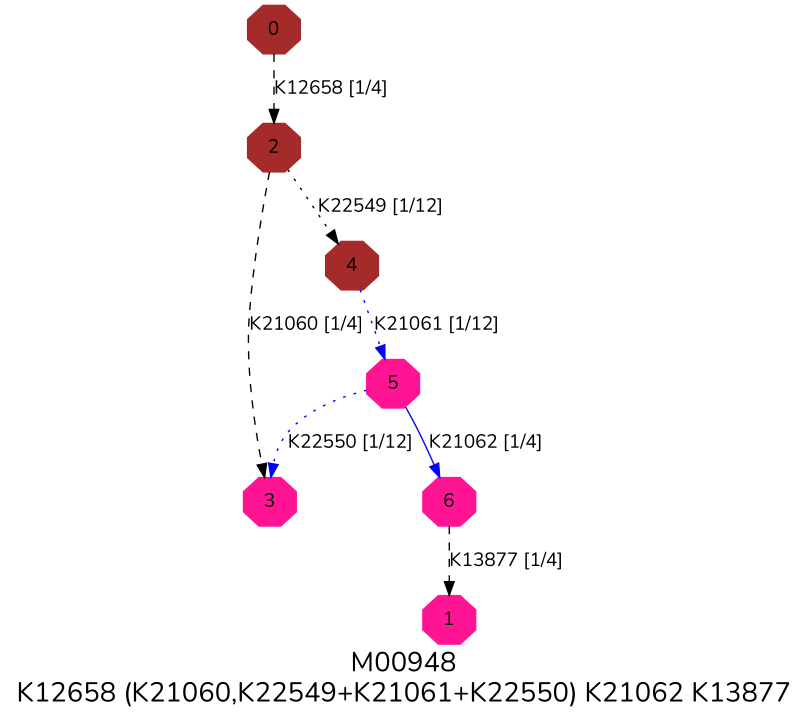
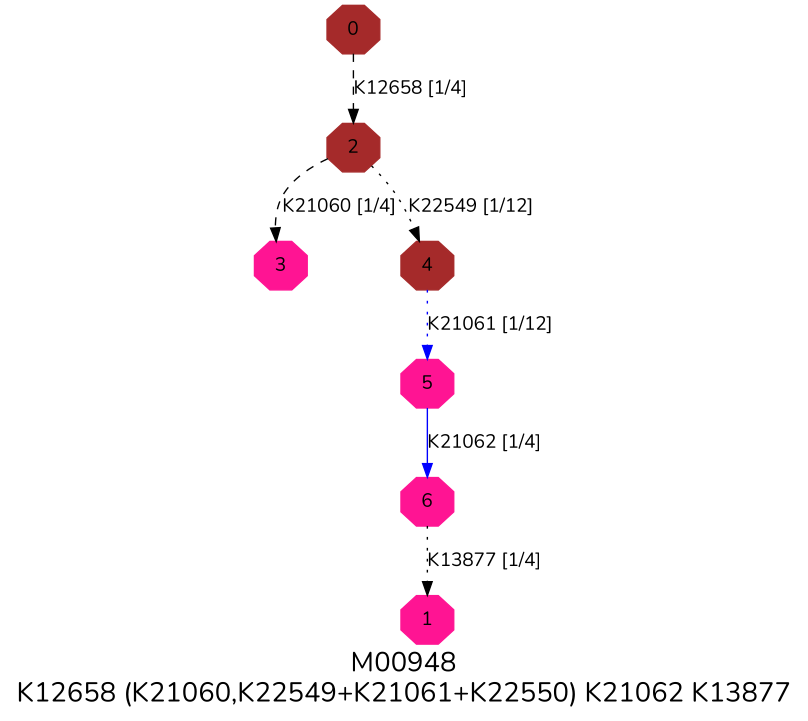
edge "5" -> "3": removed, label "K22550 [1/12]"
edge "6" -> "1": style dashed -> dotted
